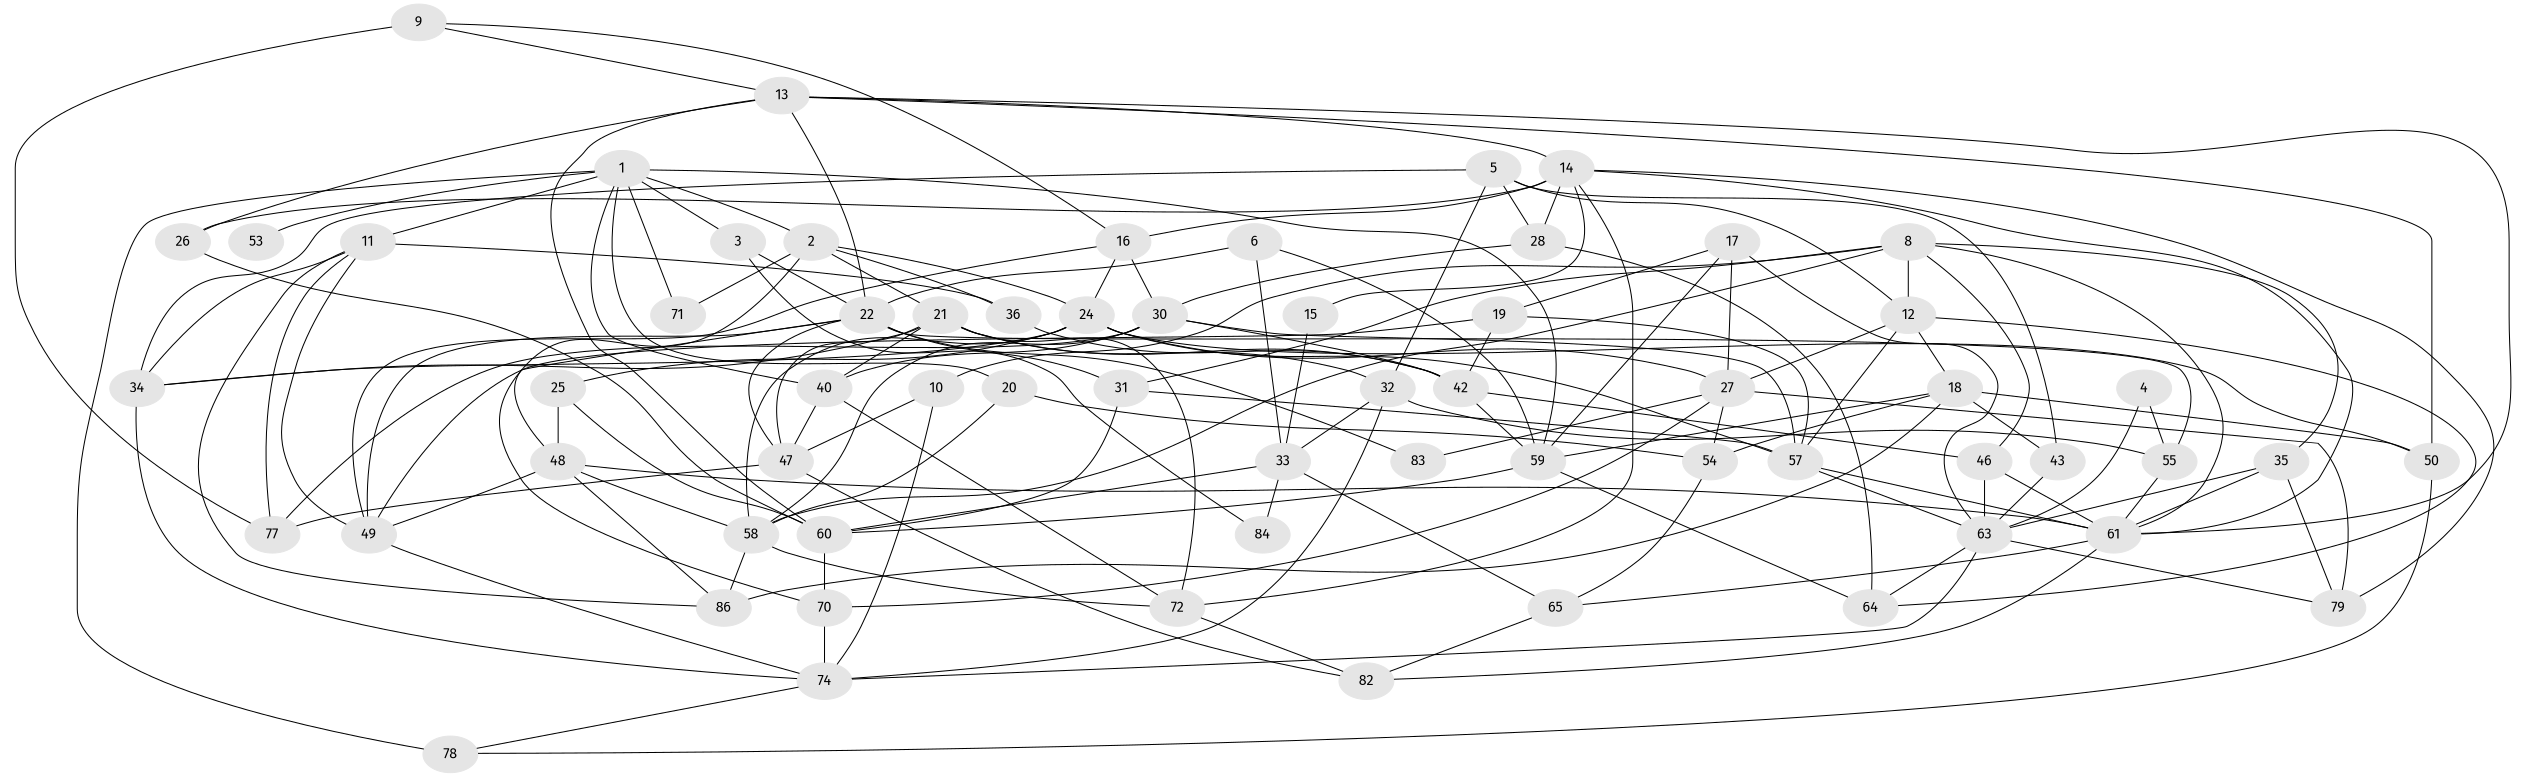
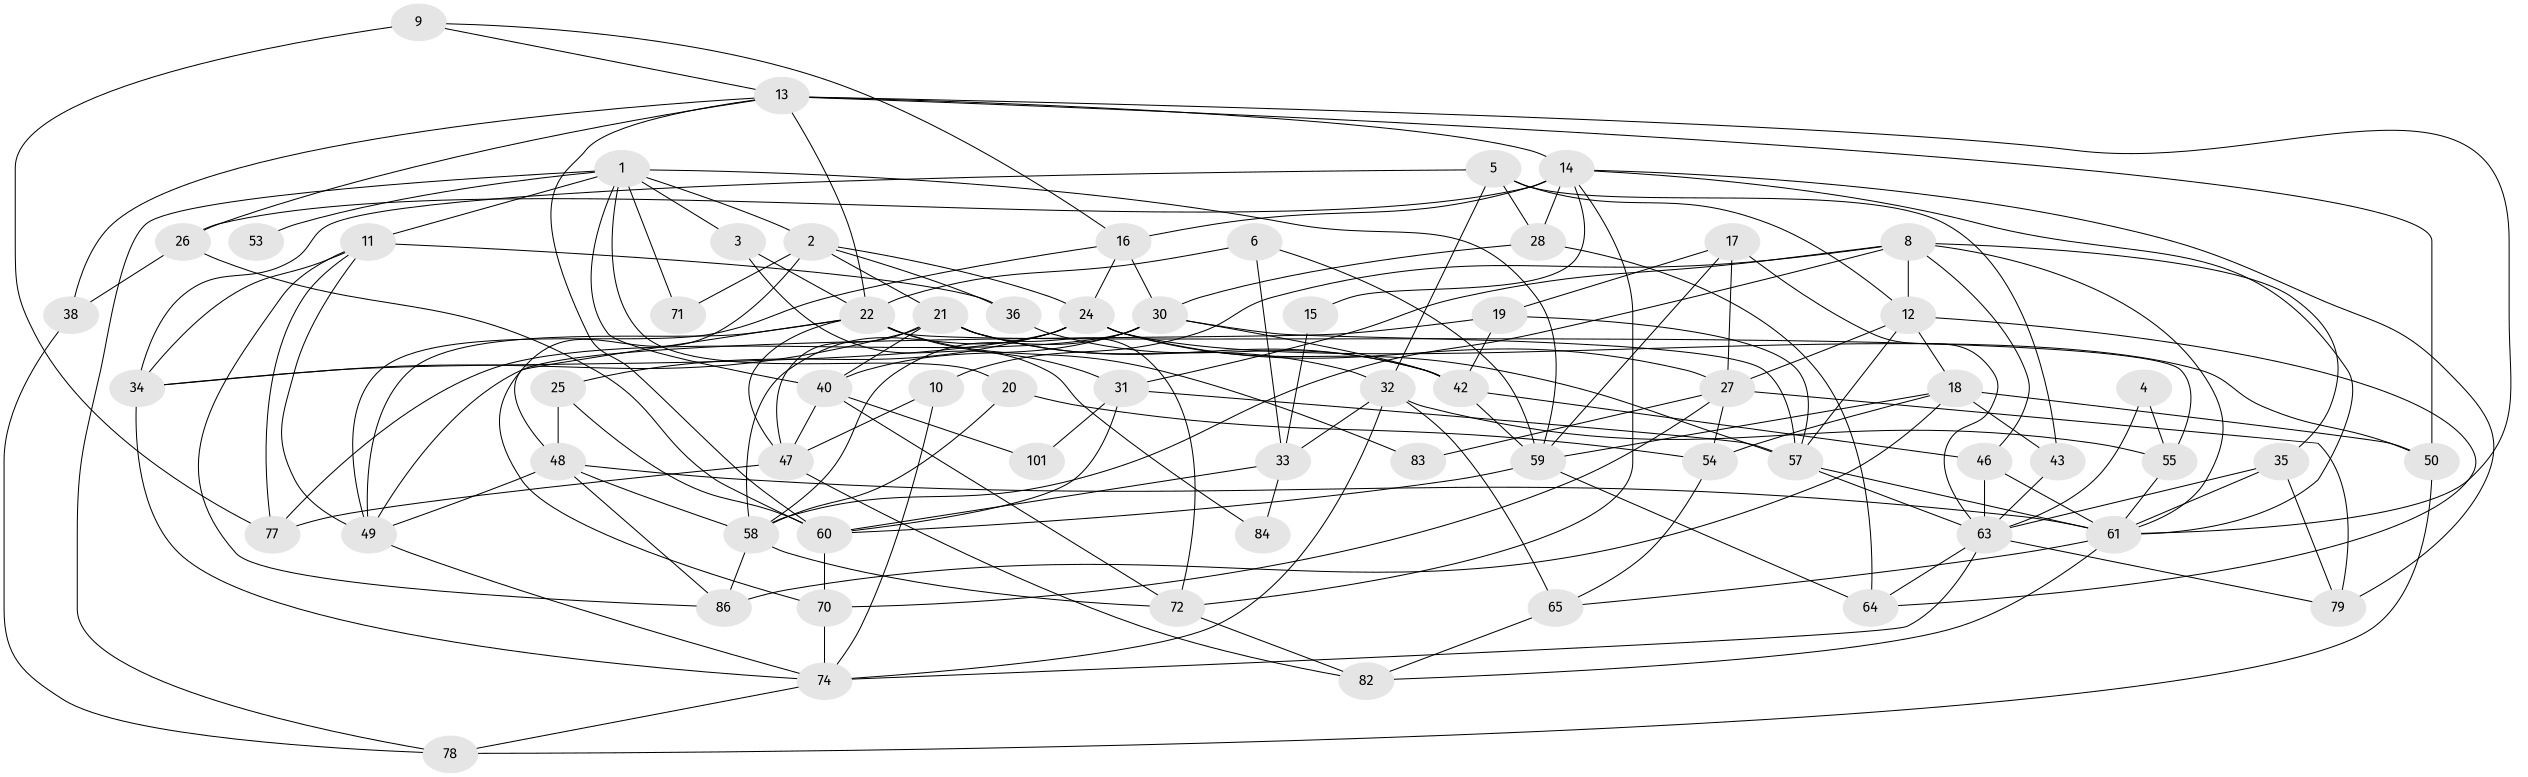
node "38": added
node "101": added
edge "33" -- "65": now "32" -- "65"
